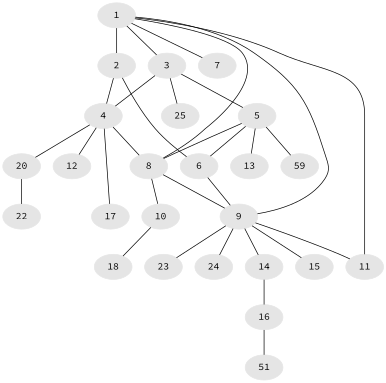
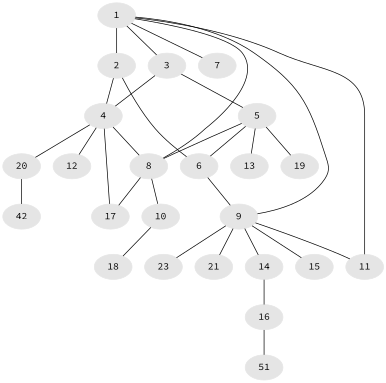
node "25": removed
node "59": label "59" -> "19"
edge "8" -- "9": now "8" -- "17"
node "22": label "22" -> "42"
node "24": label "24" -> "21"
